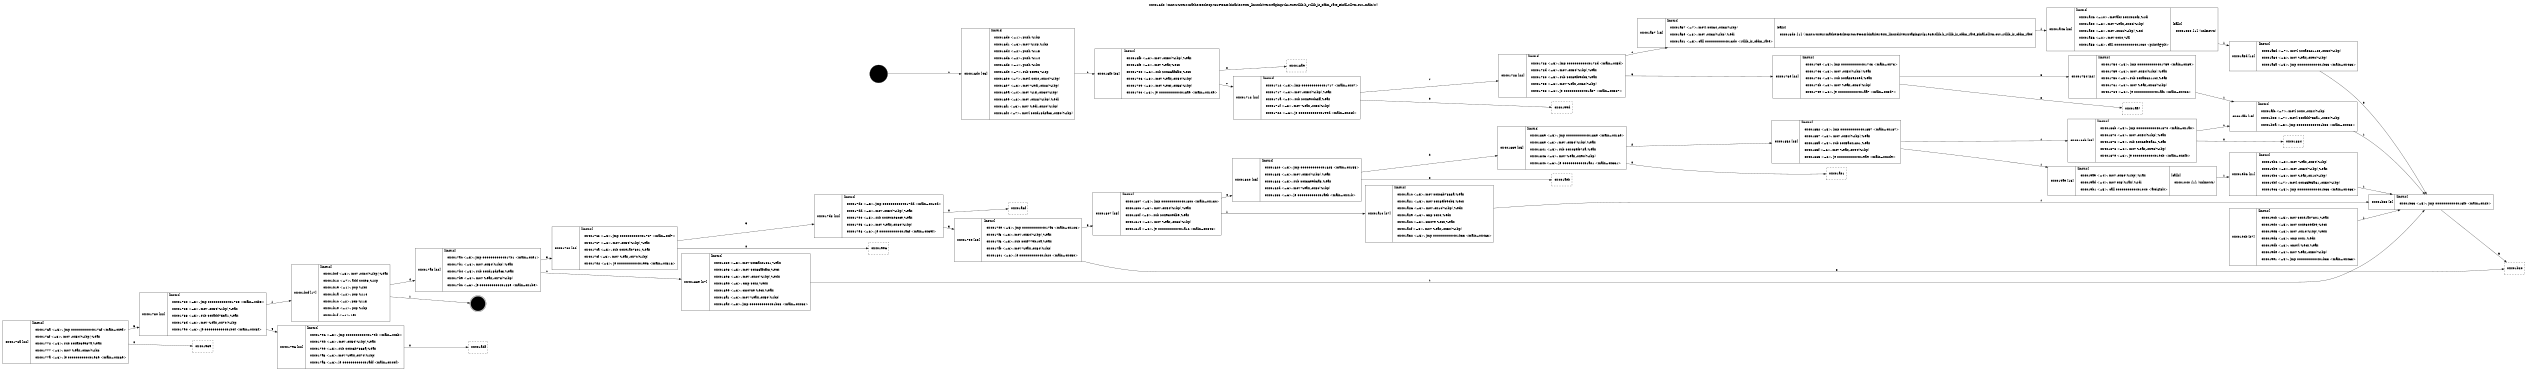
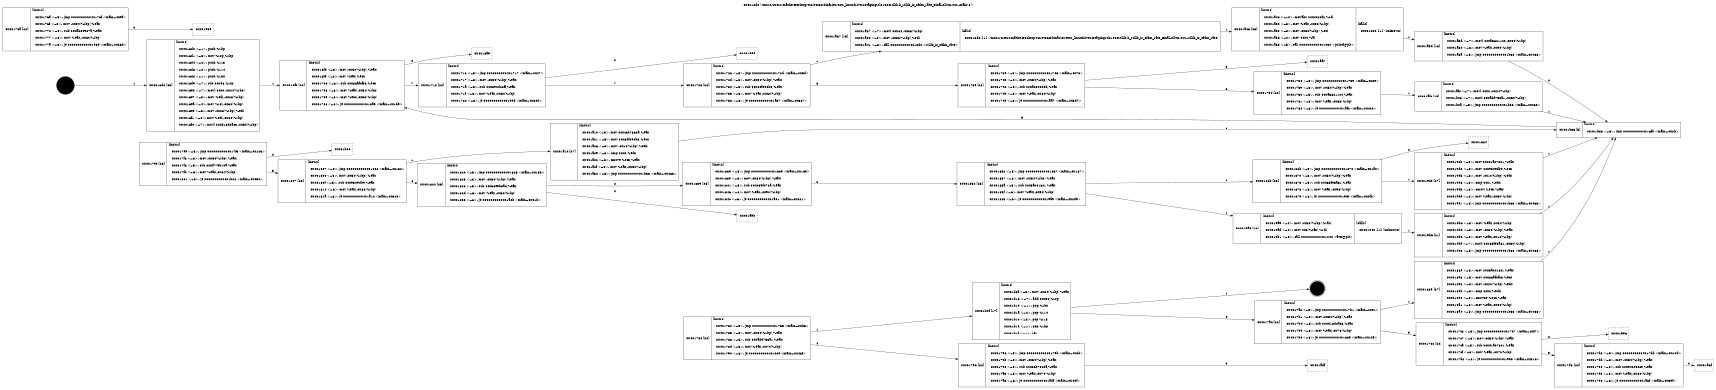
edge "0x40186b [25]" -> "0x401afc [19]": now "0x40186b [25]" -> "0x4019cb [27]"
node "0x401a01": removed
edge "0x4017d8 [22]" -> "0x4017ee [25]": removed, label "3"
edge "0x401b33 [5]" -> "0x401b20": now "0x401b33 [5]" -> "0x4016fb [23]"
edge "0x40176a [22]" -> "0x401780 [22]": removed, label "5"
